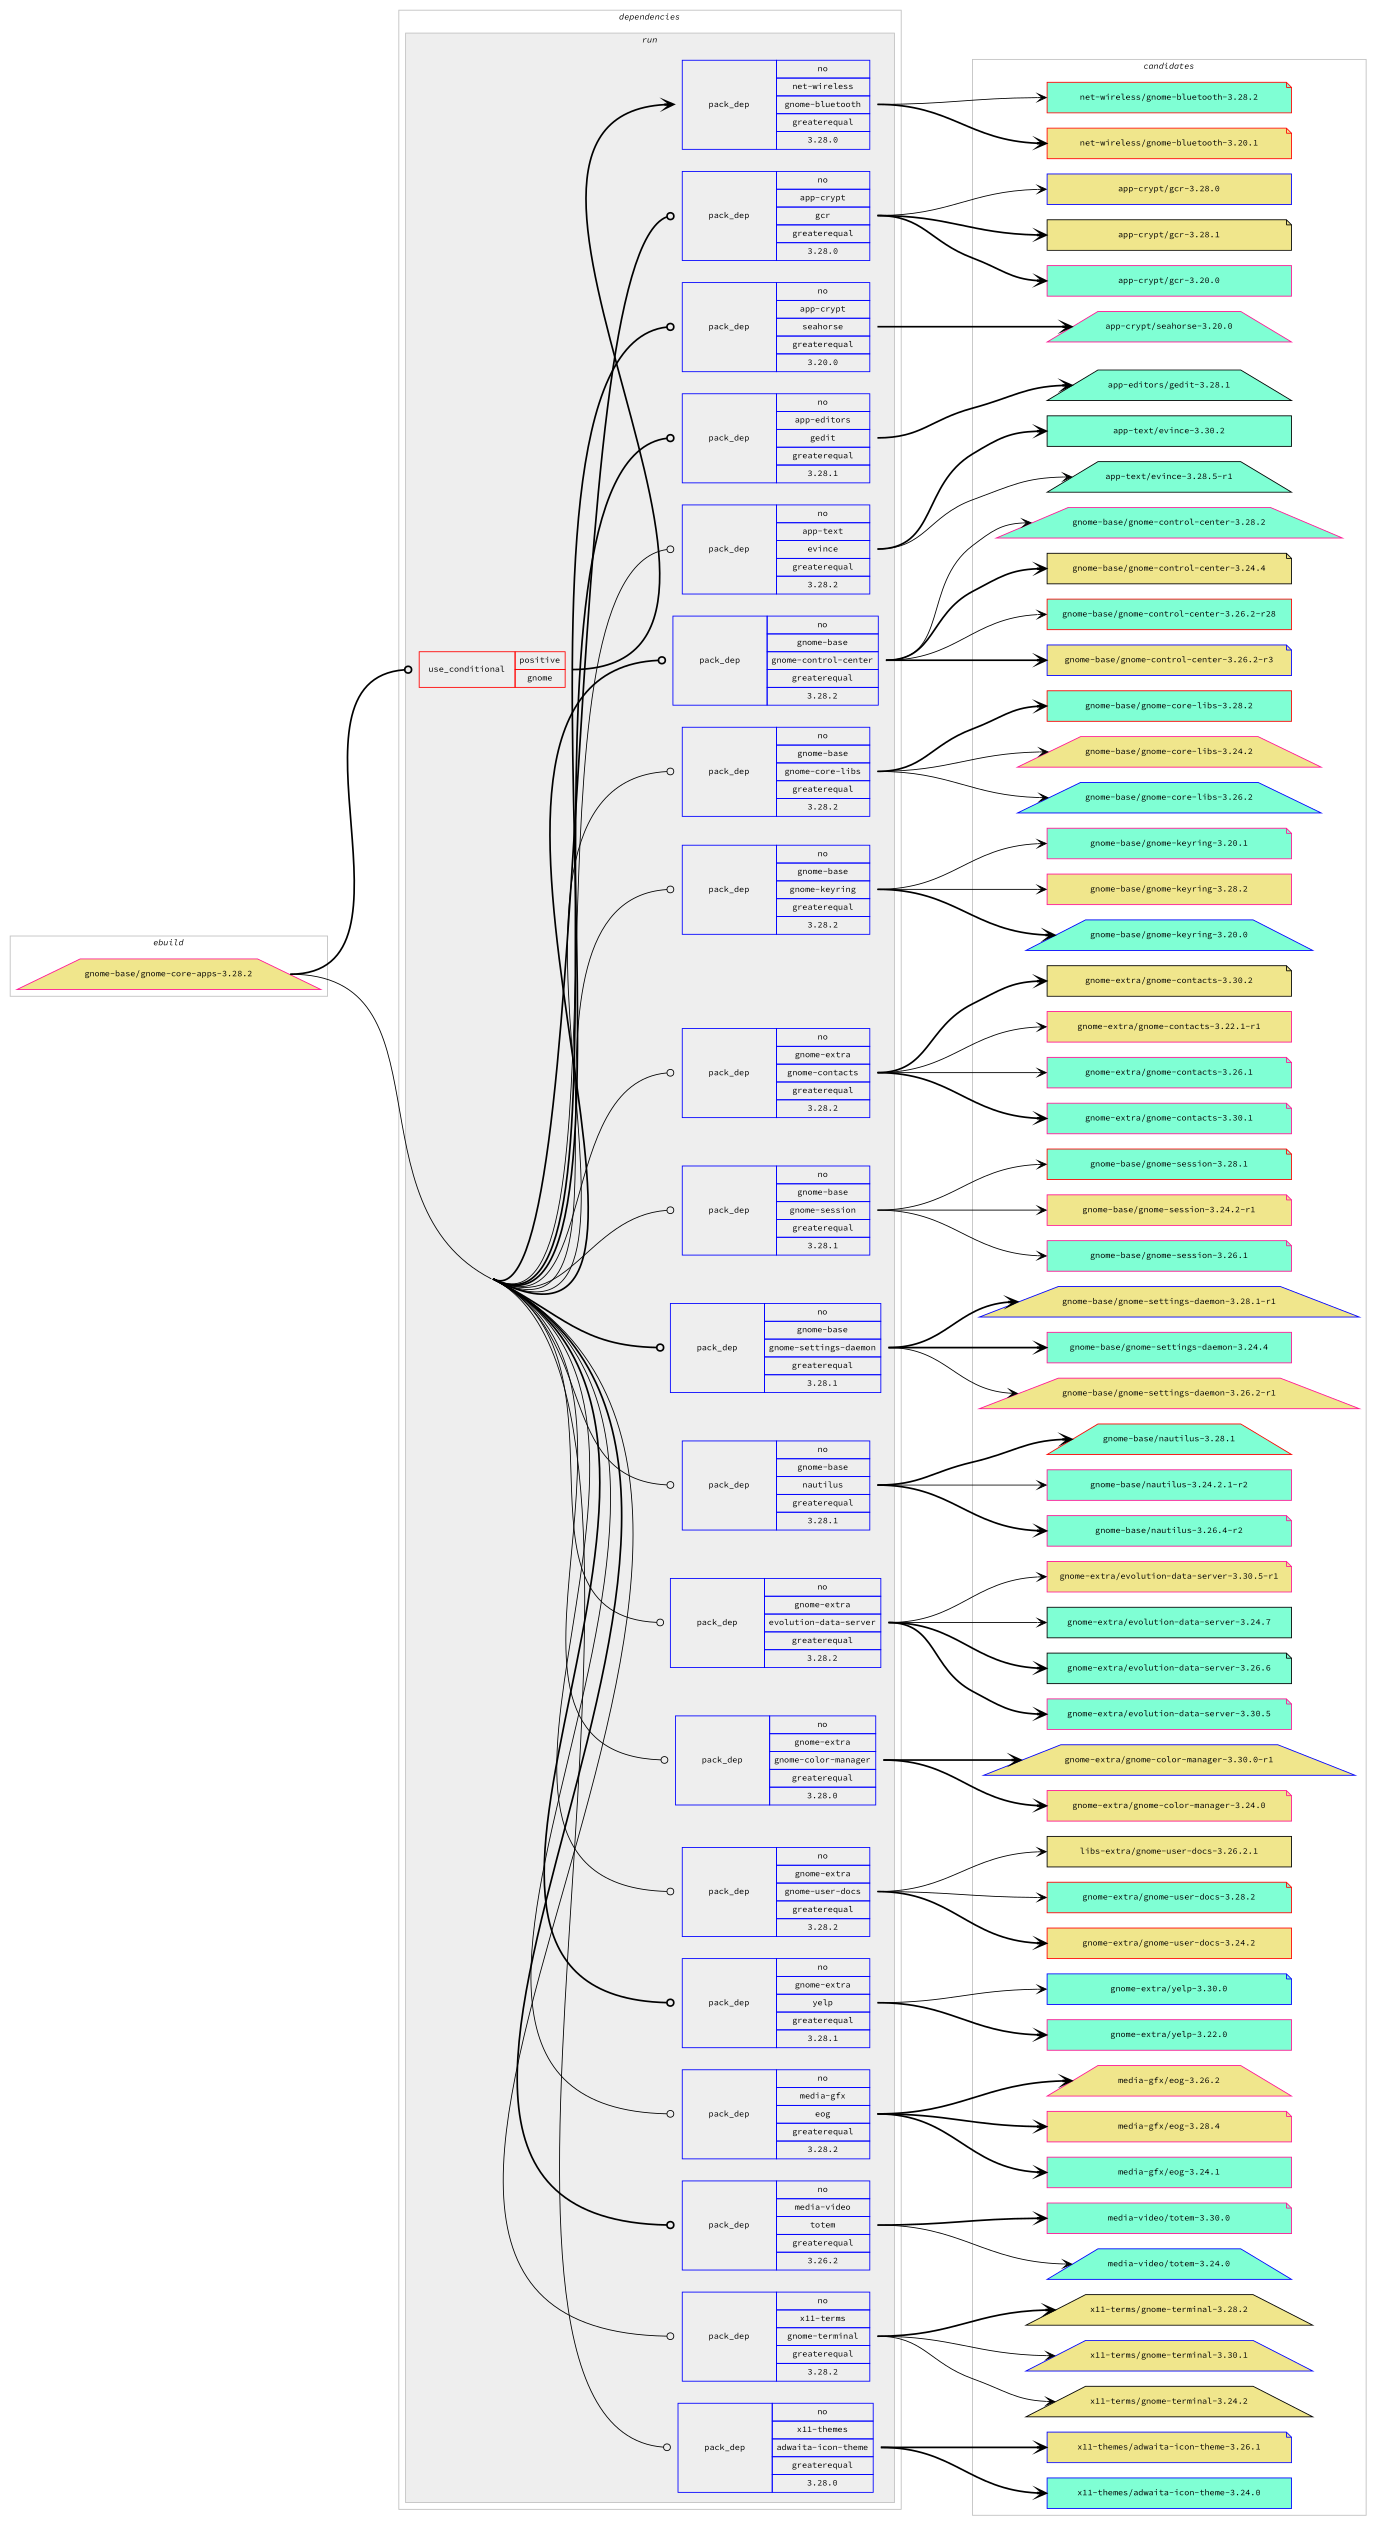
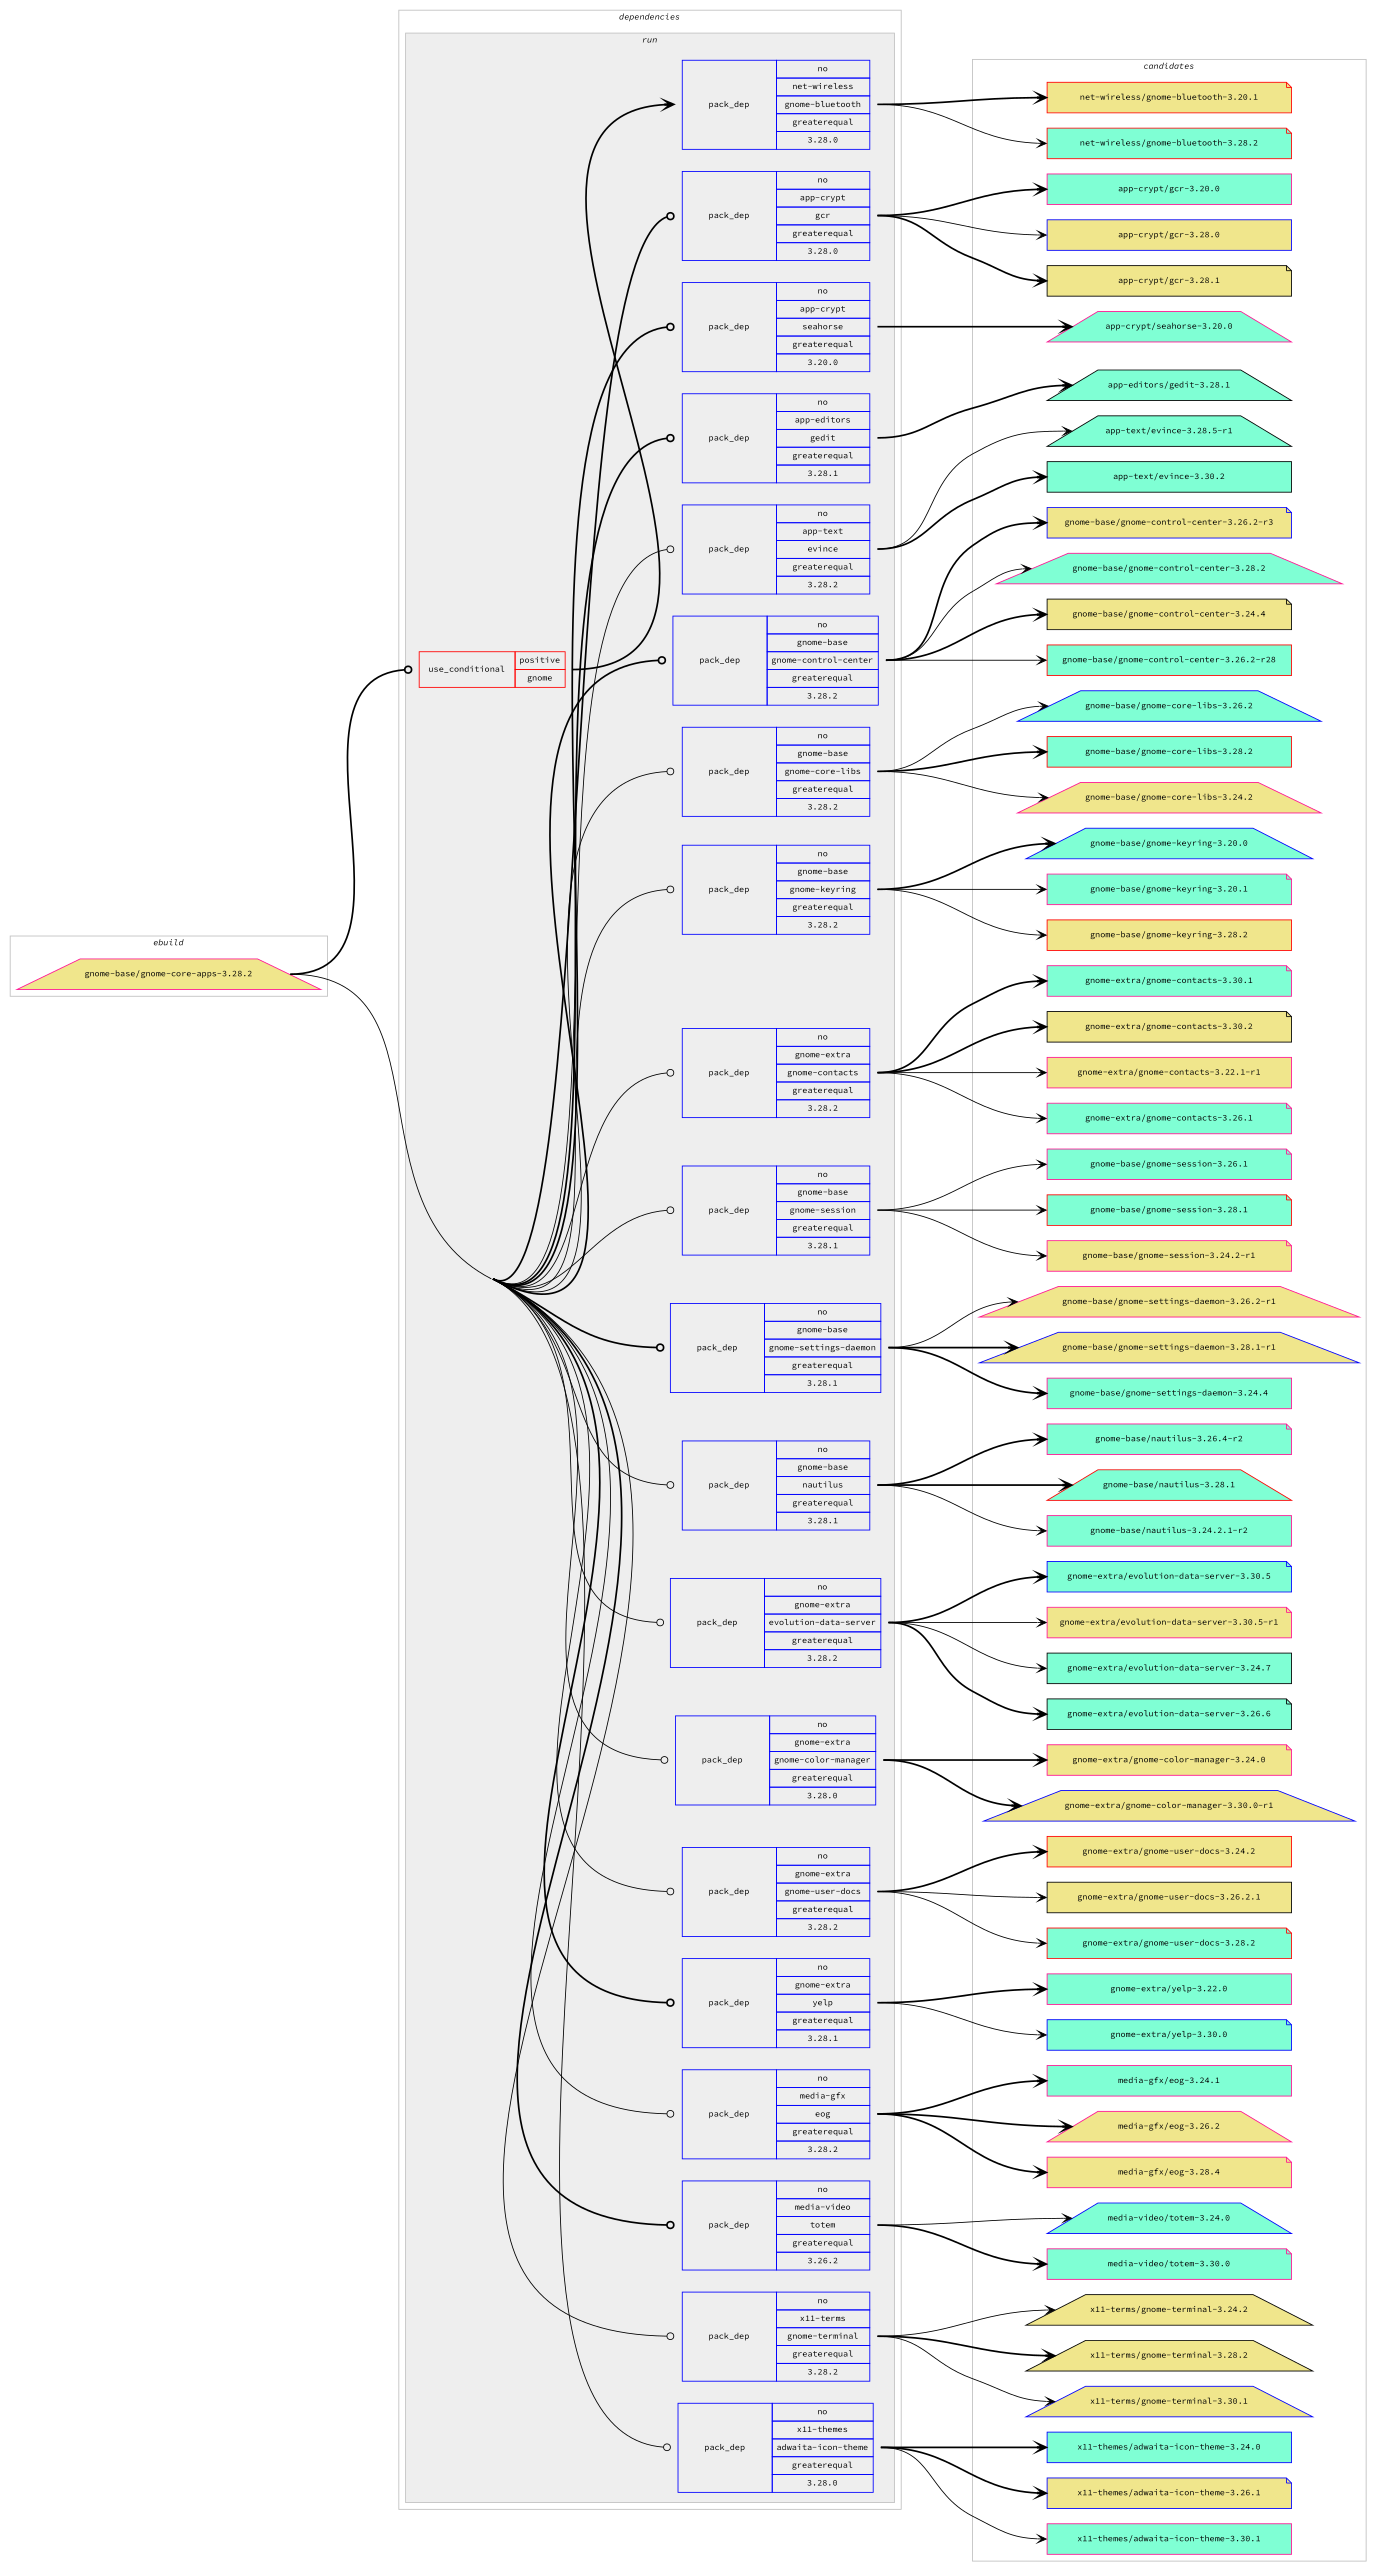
node "gnome-base/gnome-keyring-3.28.2": color deeppink -> red
node "gnome-extra/evolution-data-server-3.30.5": color deeppink -> blue
node "libs-extra/gnome-user-docs-3.26.2.1": label "libs-extra/gnome-user-docs-3.26.2.1" -> "gnome-extra/gnome-user-docs-3.26.2.1"
node "x11-themes/adwaita-icon-theme-3.30.1": added
